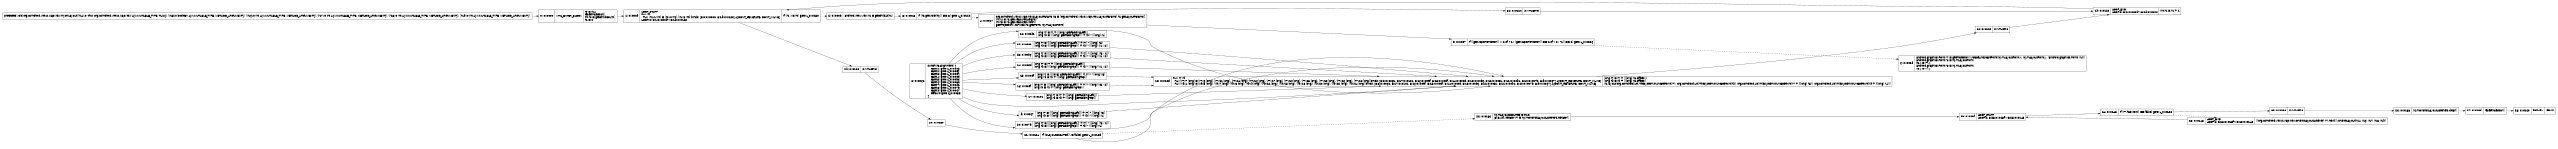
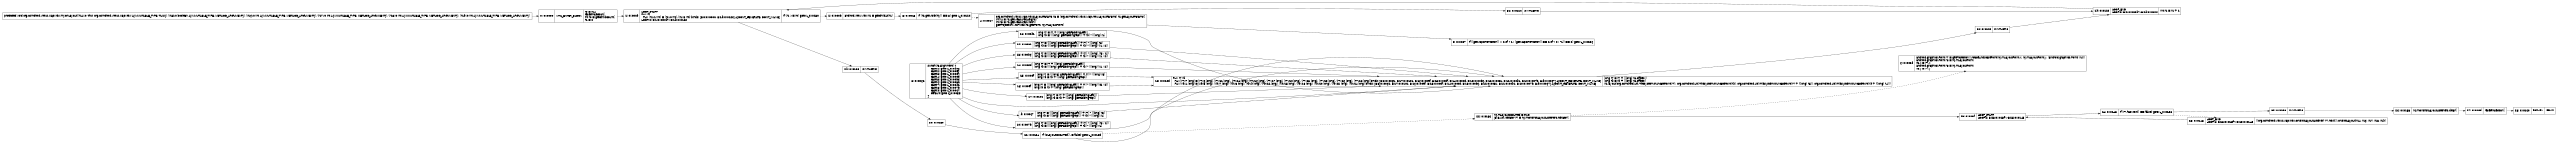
edge "5: 0x0037" -> "6: 0x0039": now "22: 0x0136" -> "6: 0x0039"
